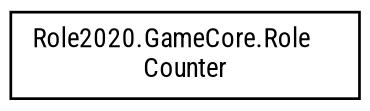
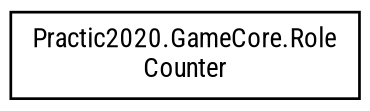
node "Role2020.GameCore.Role Counter": label "Role2020.GameCore.Role Counter" -> "Practic2020.GameCore.Role Counter"
